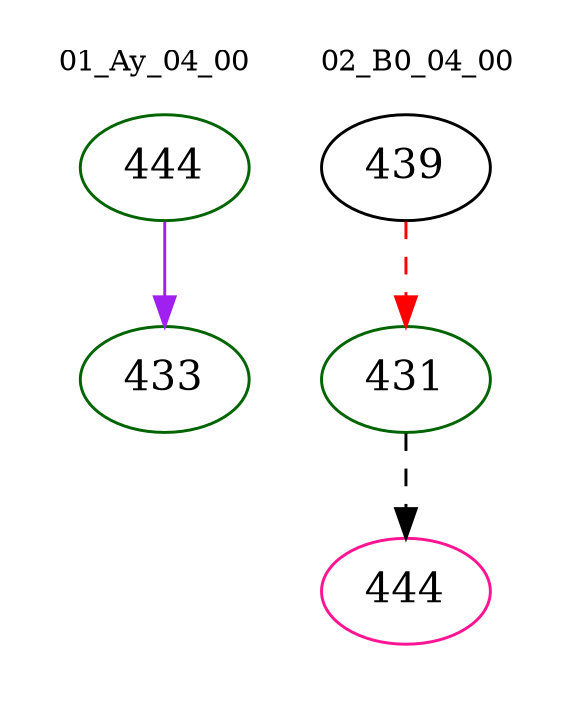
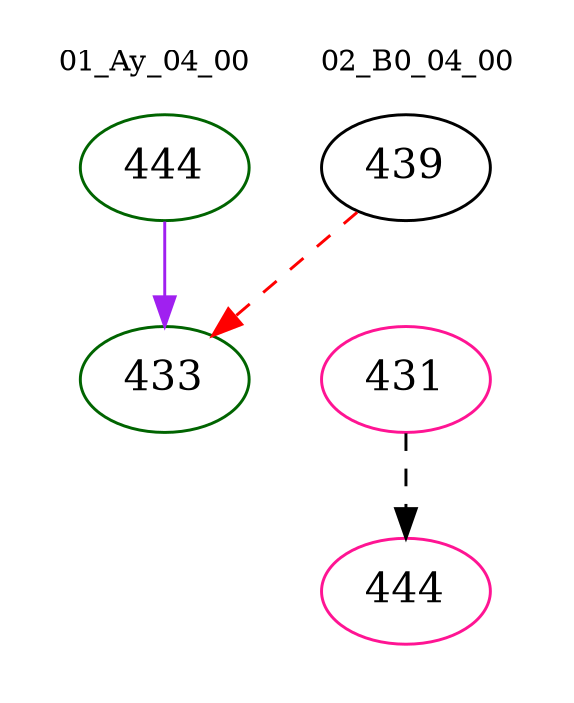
edge "439" -> "431": now "439" -> "433"
node "431": color darkgreen -> deeppink
